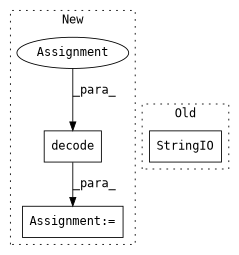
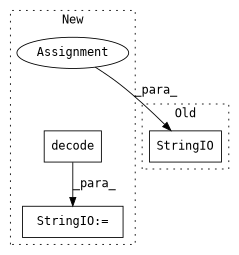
edge "Assignment" -> "decode": now "Assignment" -> "StringIO"
node "Assignment:=": label "Assignment:=" -> "StringIO:="
